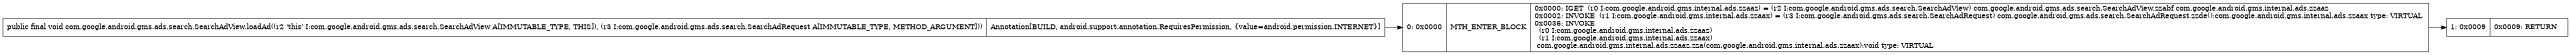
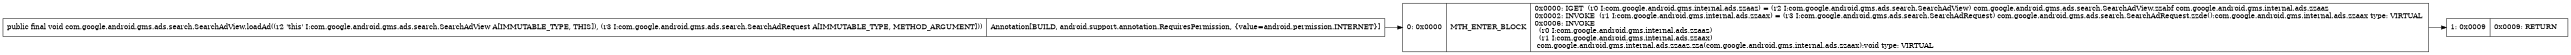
node "0: 0x0000": text "0x0036: INVOKE" -> "0x0006: INVOKE"
